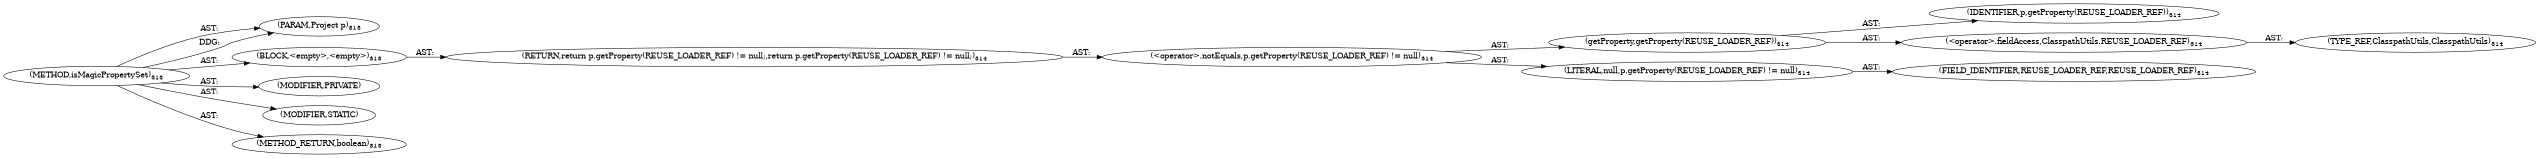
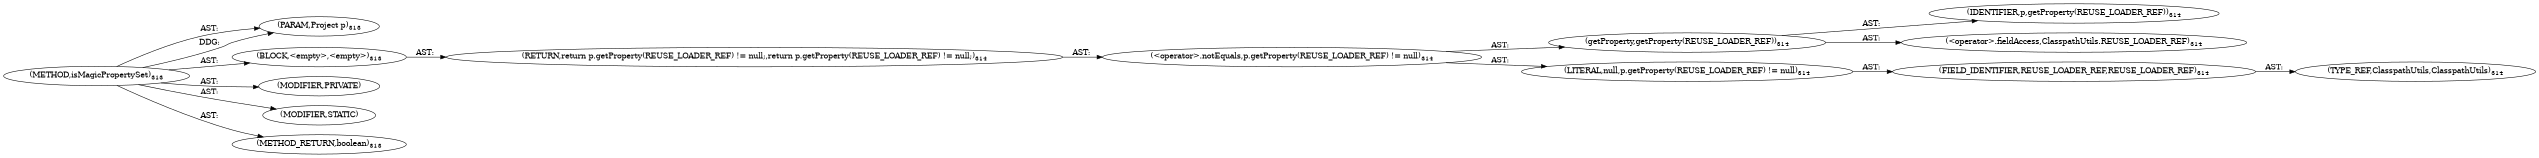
edge "(<operator>.fieldAccess,ClasspathUtils.REUSE_LOADER_REF)" -> "(TYPE_REF,ClasspathUtils,ClasspathUtils)": now "(FIELD_IDENTIFIER,REUSE_LOADER_REF,REUSE_LOADER_REF)" -> "(TYPE_REF,ClasspathUtils,ClasspathUtils)"
